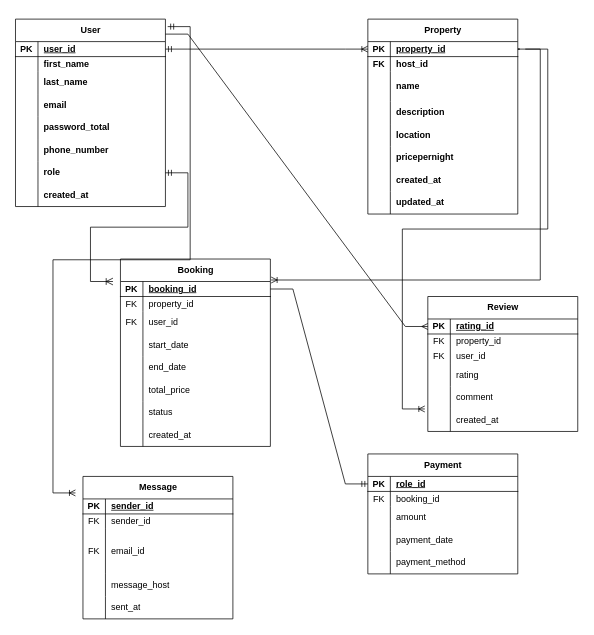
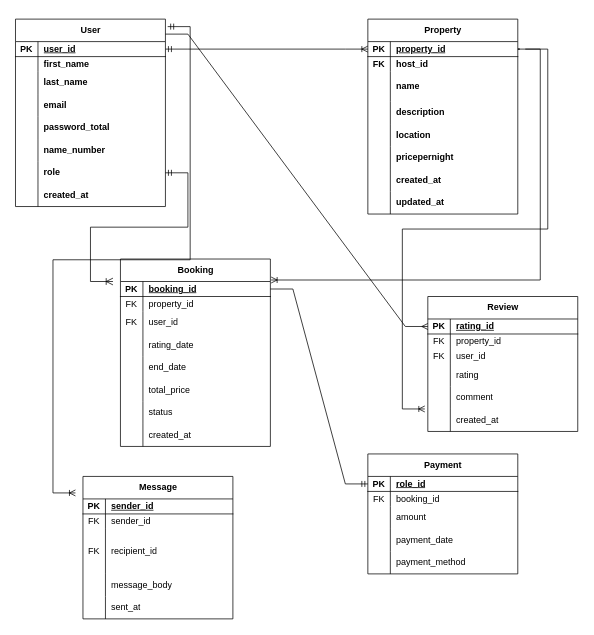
node "phone_number": label "phone_number" -> "name_number"
node "start_date": label "start_date" -> "rating_date"
node "email_id": label "email_id" -> "recipient_id"
node "message_host": label "message_host" -> "message_body"
